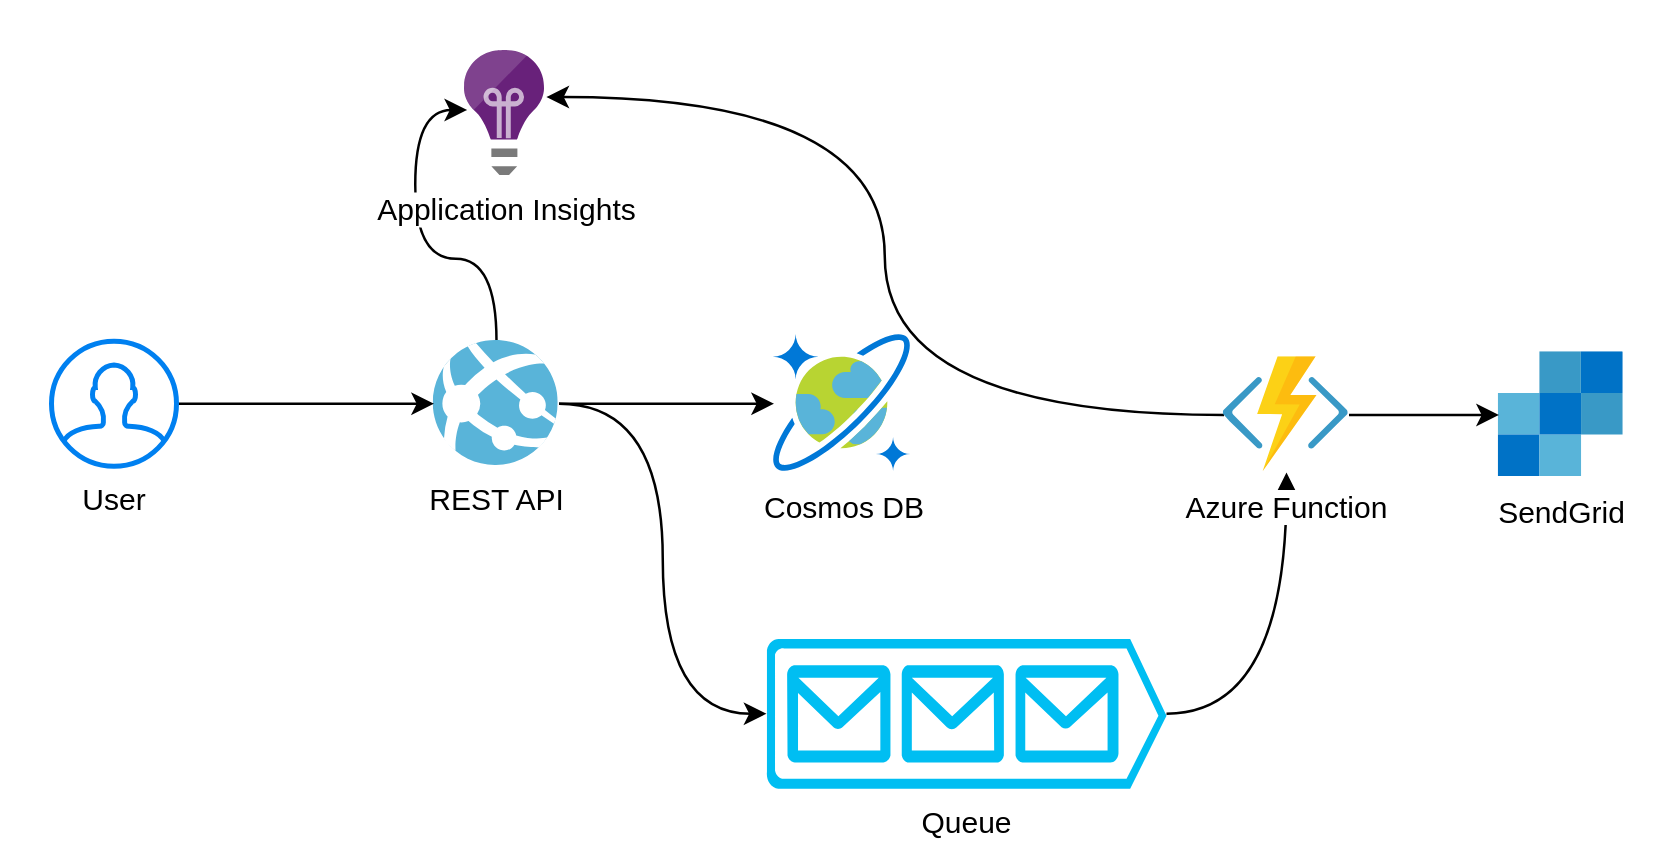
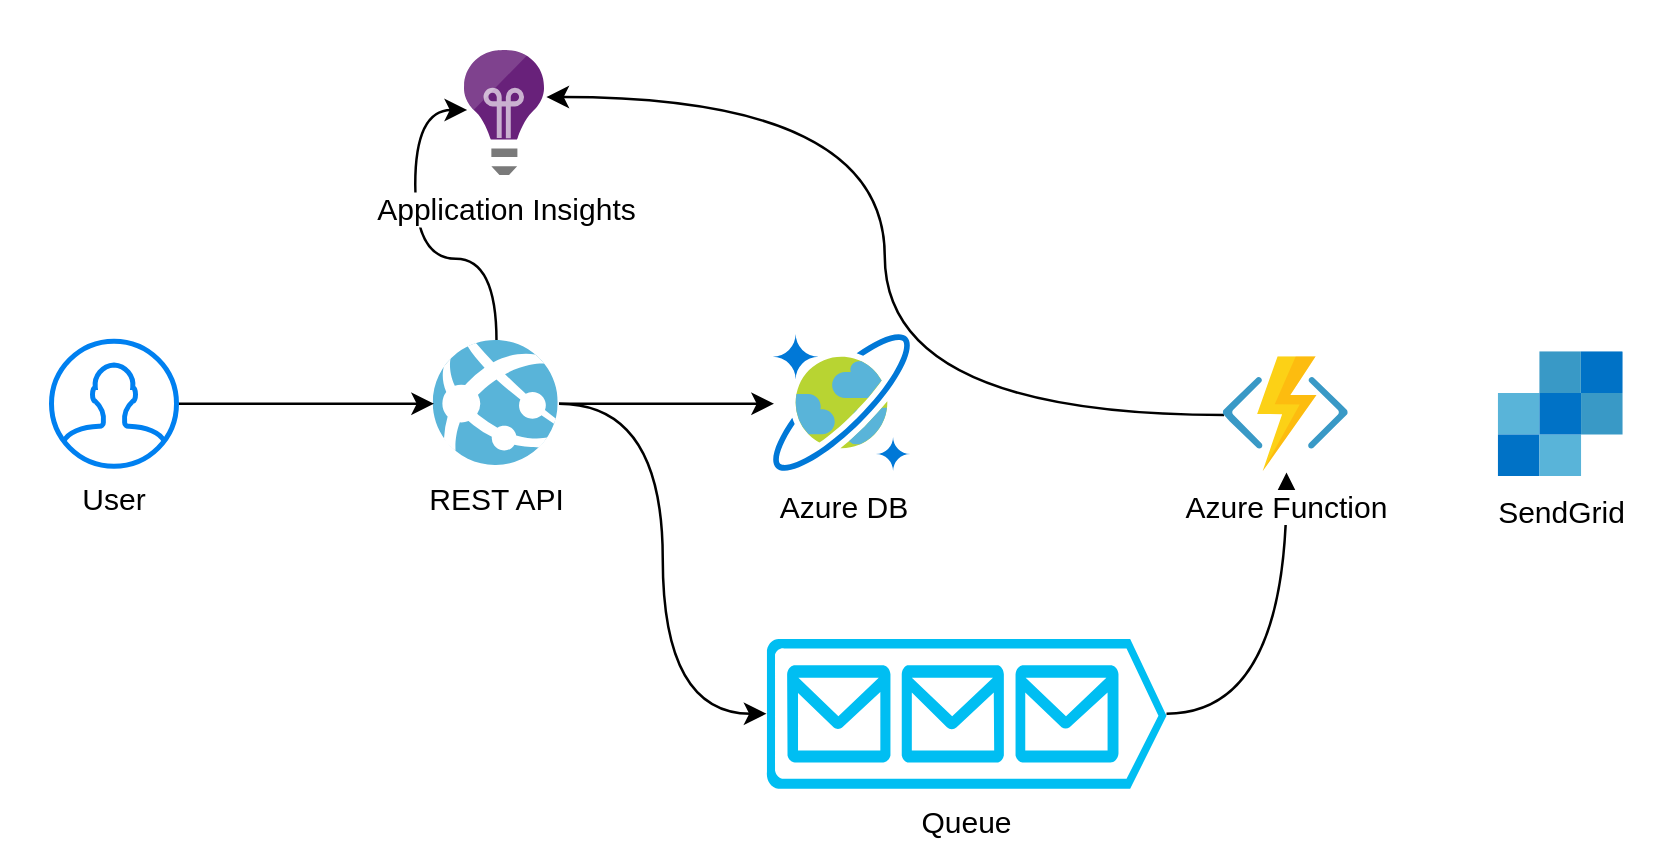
edge "Azure Function" -> "SendGrid": removed
node "Cosmos DB": label "Cosmos DB" -> "Azure DB"
